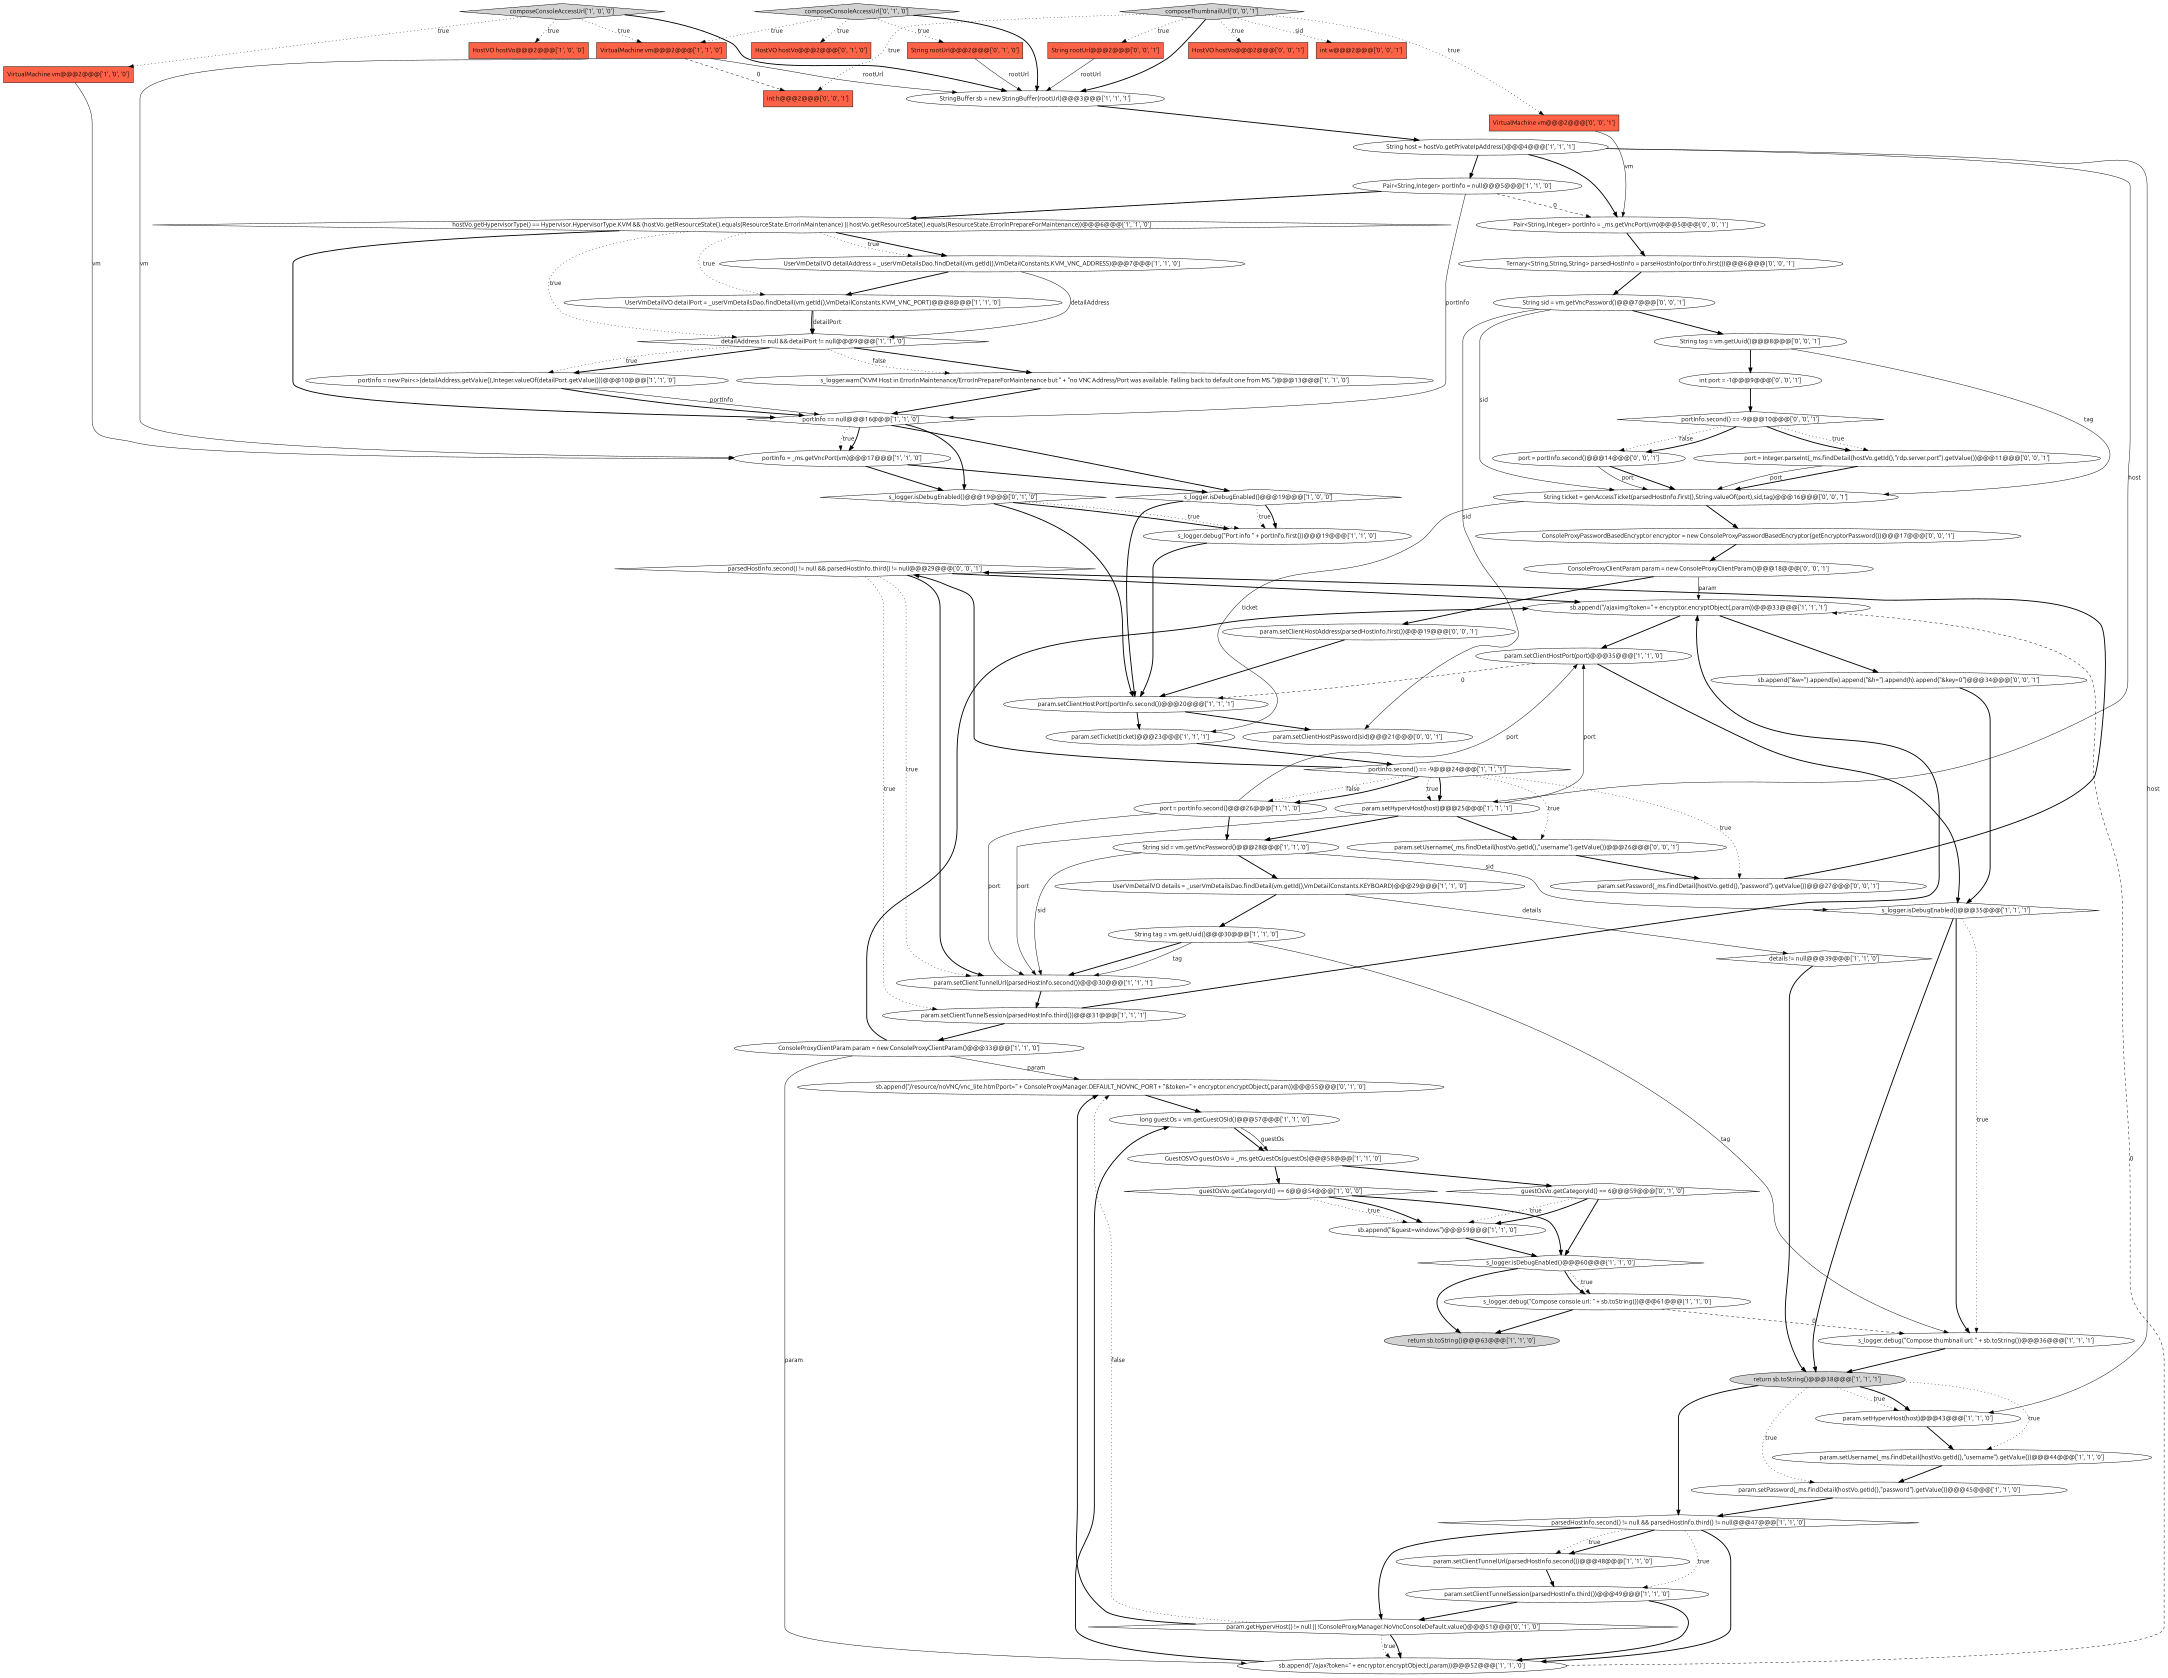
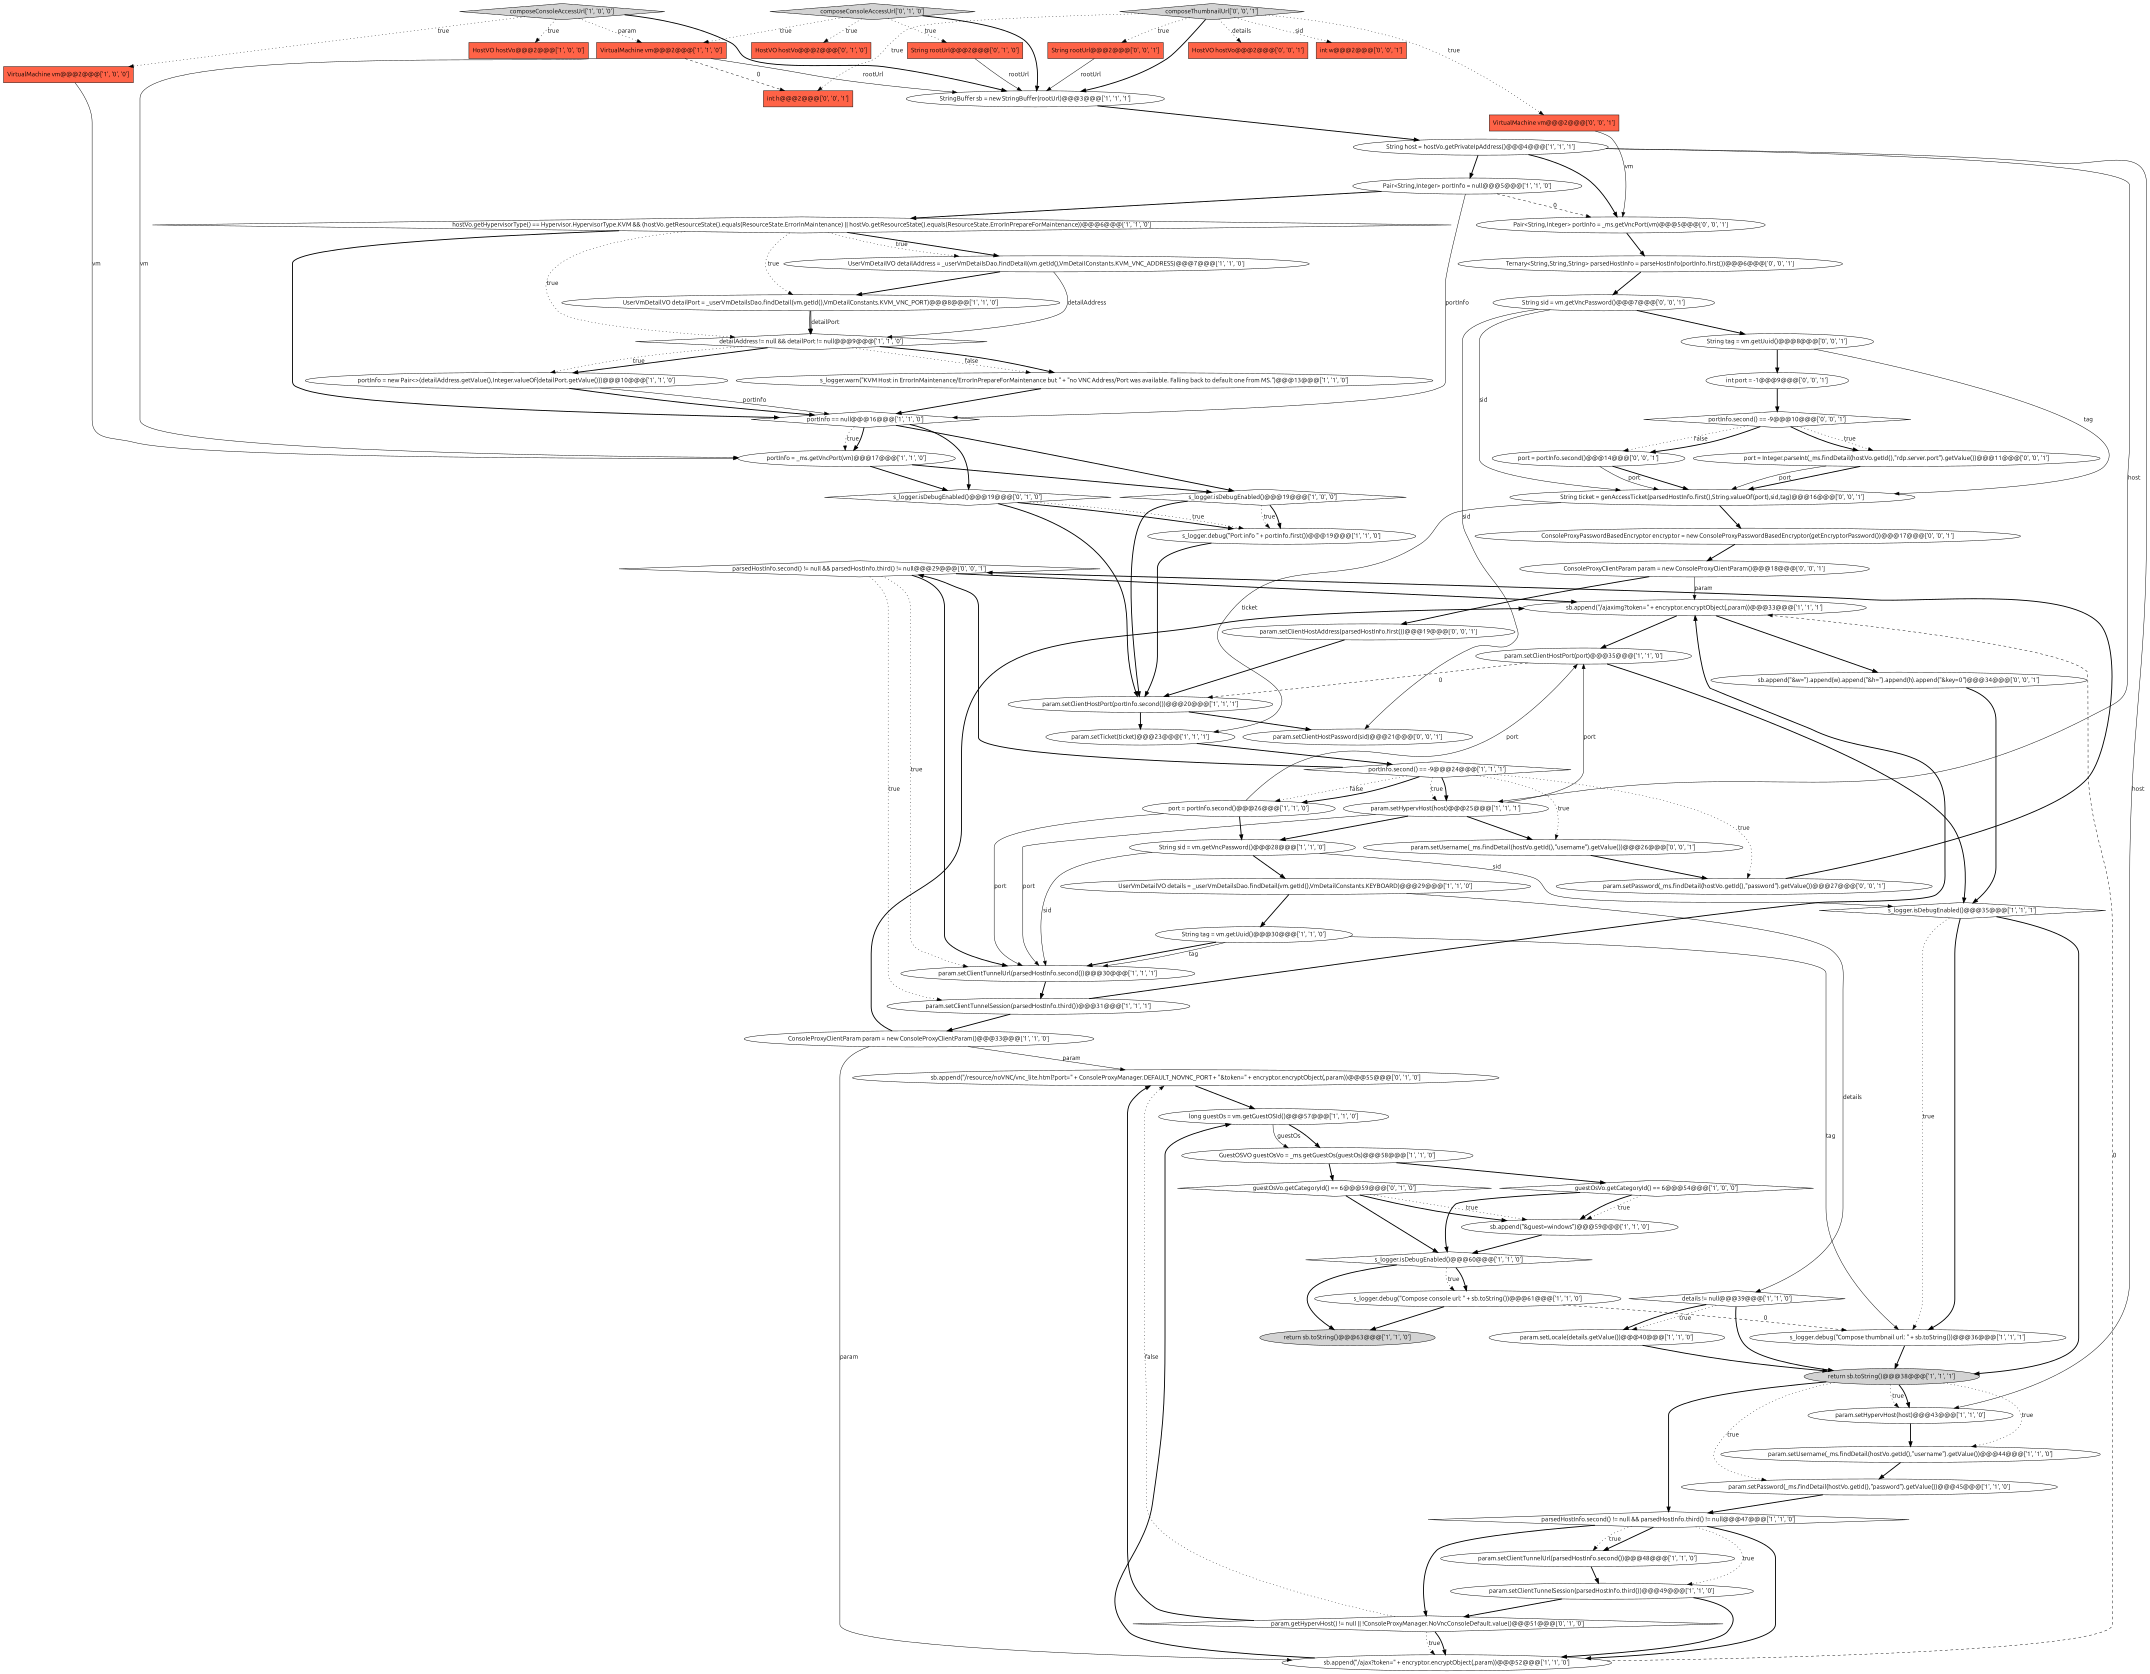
edge "composeConsoleAccessUrl['1', '0', '0']" -> "VirtualMachine vm@@@2@@@['1', '1', '0']": label "true" -> "param"
edge "composeThumbnailUrl['0', '0', '1']" -> "HostVO hostVo@@@2@@@['0', '0', '1']": label "true" -> "details"
node "param.setLocale(details.getValue())@@@40@@@['1', '1', '0']": added
